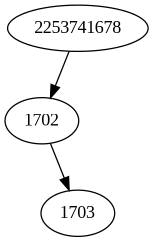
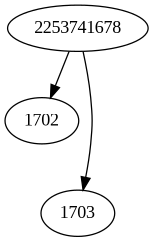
edge "1702" -> "1703": now "2253741678" -> "1703"
